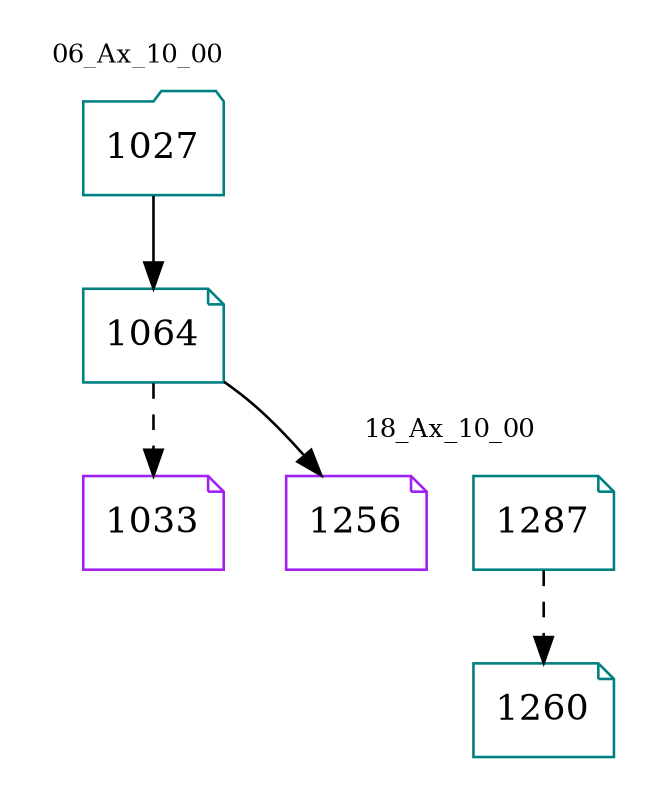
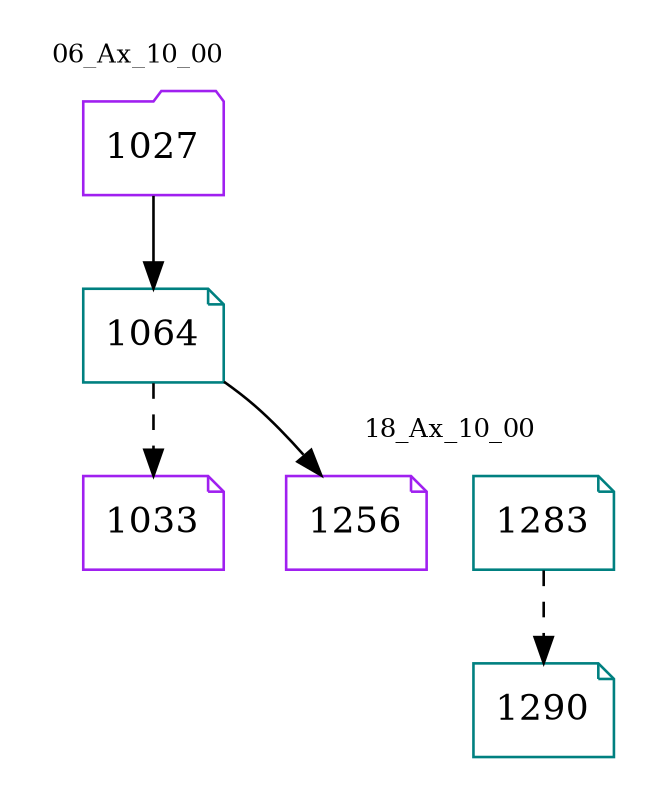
node "1027": color teal -> purple
node "1287": label "1287" -> "1283"
node "1260": label "1260" -> "1290"
